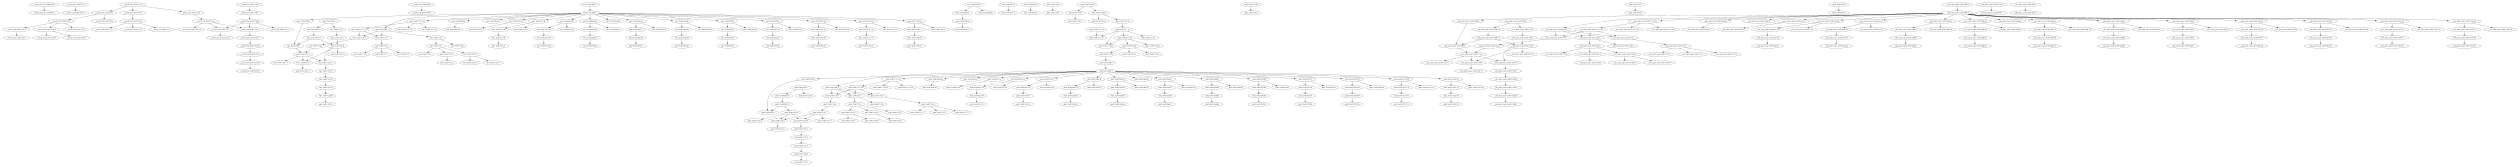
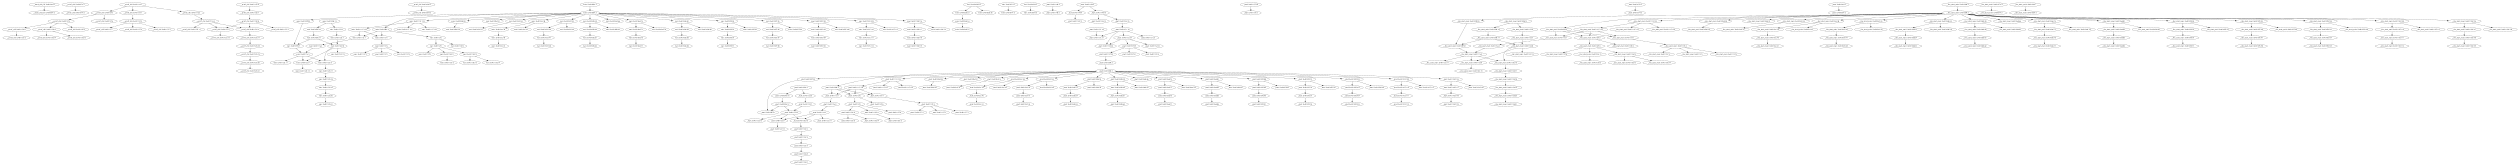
node "_start: 0x401122:7": added
